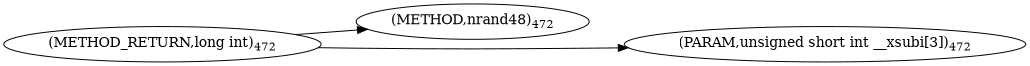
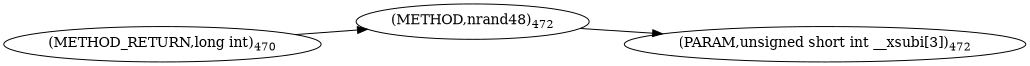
node "(METHOD_RETURN,long int)": text "472" -> "470"
edge "(METHOD_RETURN,long int)" -> "(PARAM,unsigned short int __xsubi[3])": now "(METHOD,nrand48)" -> "(PARAM,unsigned short int __xsubi[3])"
